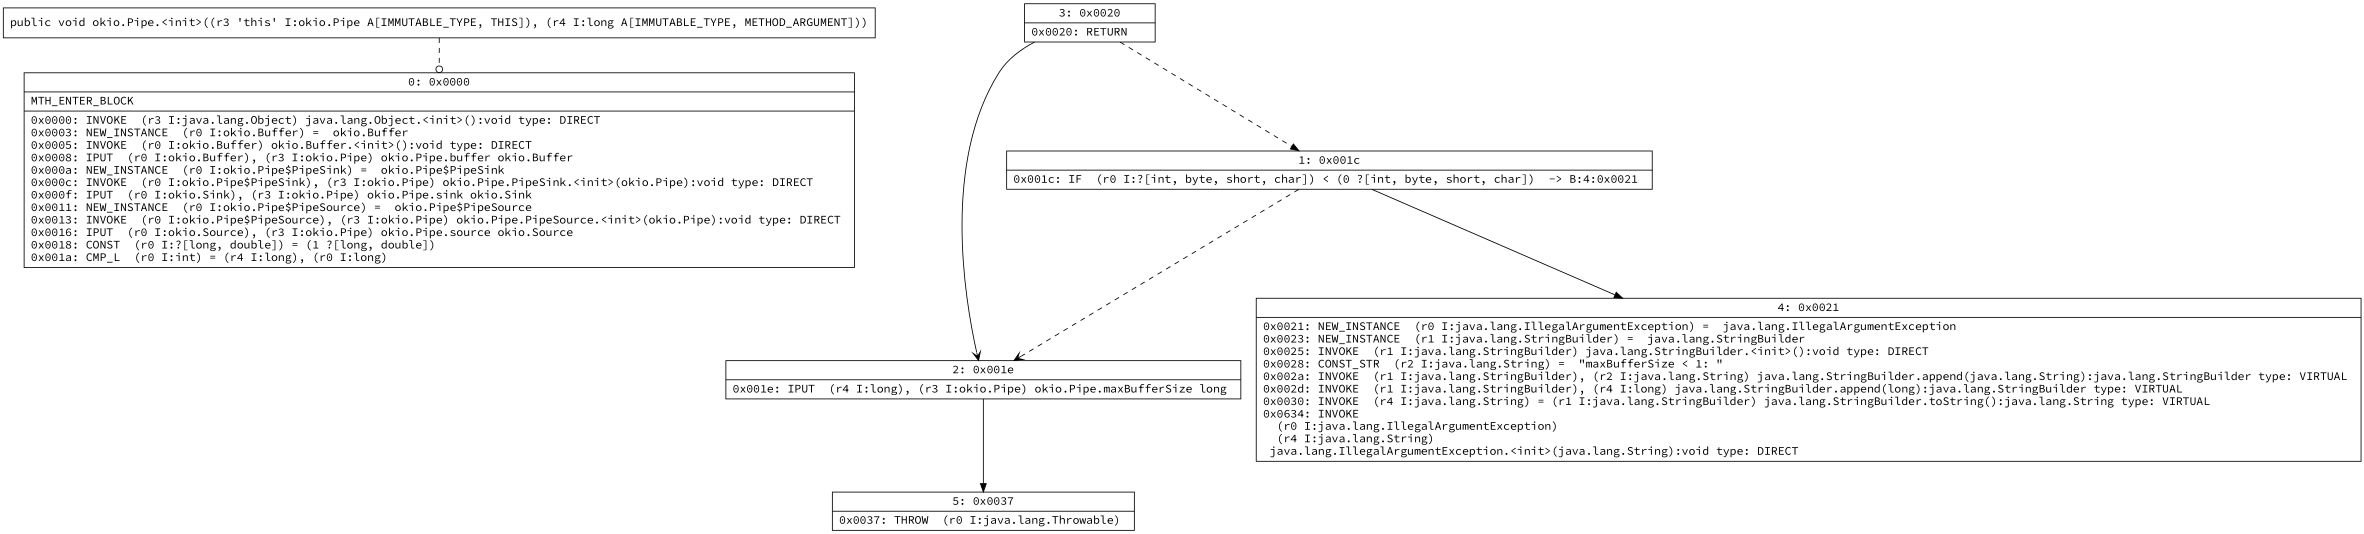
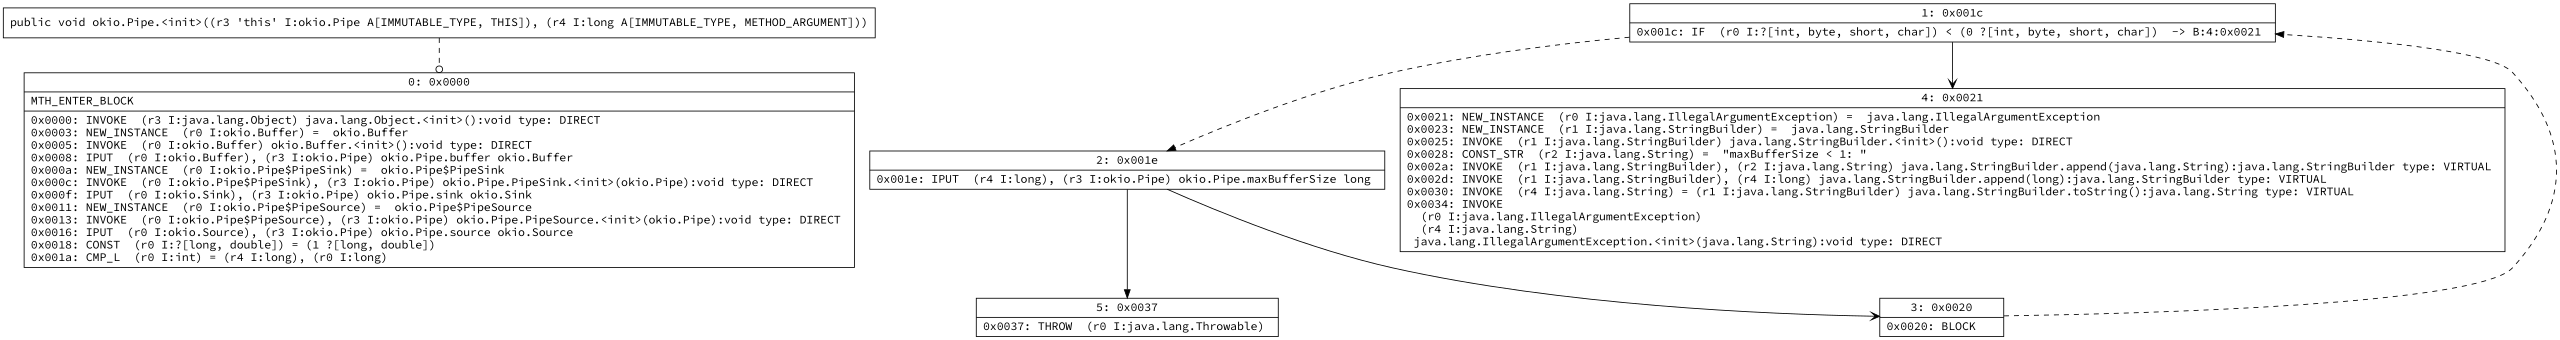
node "3: 0x0020": text "0x0020: RETURN" -> "0x0020: BLOCK"
edge "3: 0x0020" -> "2: 0x001e": reversed
edge "1: 0x001c" -> "4: 0x0021": arrowhead normal -> vee
edge "1: 0x001c" -> "2: 0x001e": arrowhead vee -> normal
node "4: 0x0021": text "0x0634: INVOKE" -> "0x0034: INVOKE"
